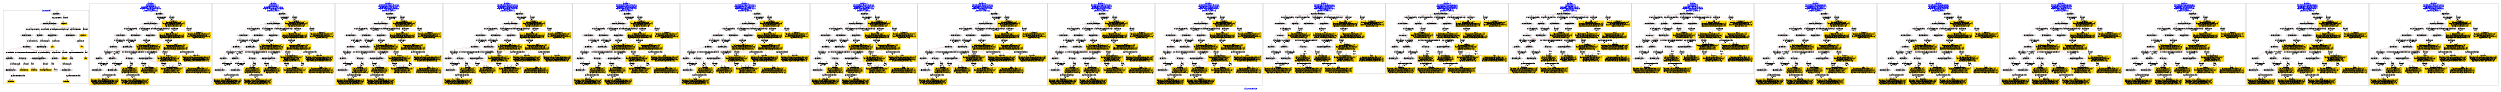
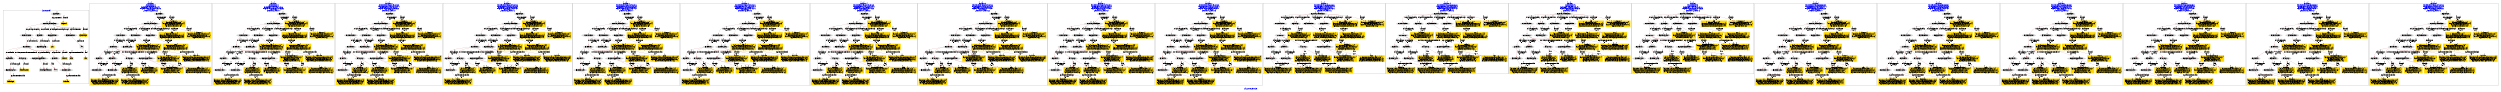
node "object_uri": label "object_uri" -> "object_image"
node "dim": fillcolor gold -> lightgray
node "made": fillcolor lightgray -> gold
node "classLink_URI": label "classLink_URI" -> "nationality_URI"
node "nationality": removed
node "artist_appellation_uri": fillcolor gold -> lightgray
node "death_date": label "death_date" -> "death_begin"
